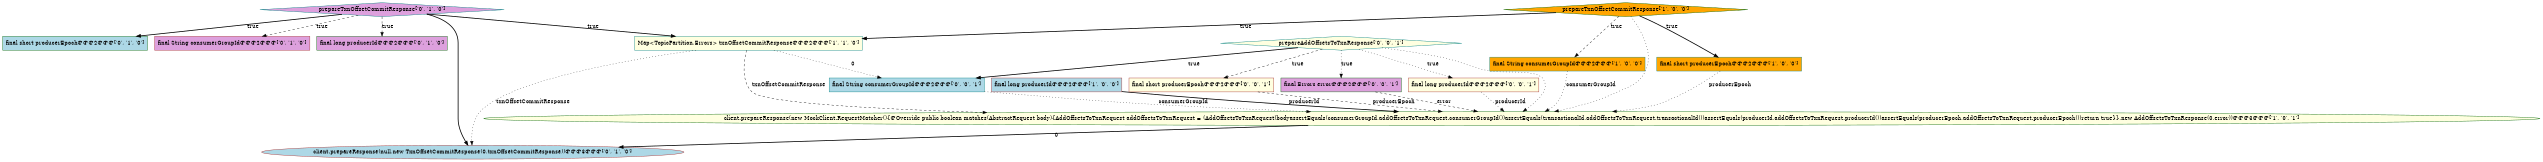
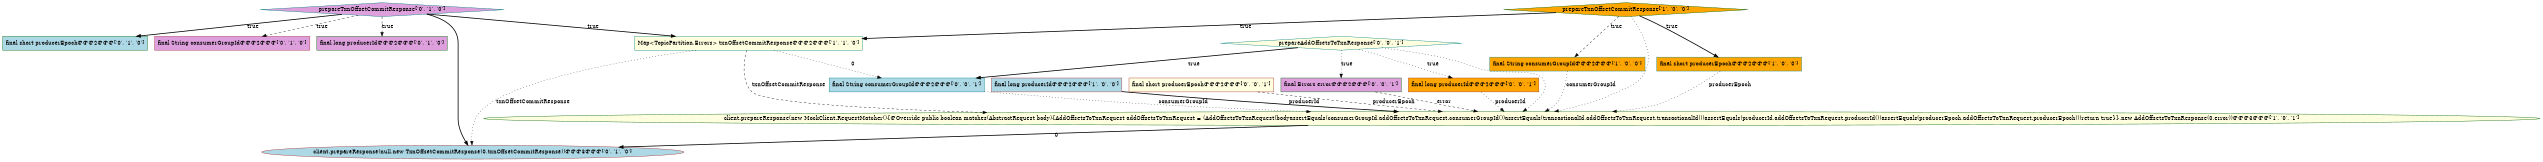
edge "prepareAddOffsetsToTxnResponse['0', '0', '1']" -> "final short producerEpoch@@@2@@@['0', '0', '1']": removed, label "true"
node "final long producerId@@@2@@@['0', '0', '1']": fillcolor lightyellow -> orange
